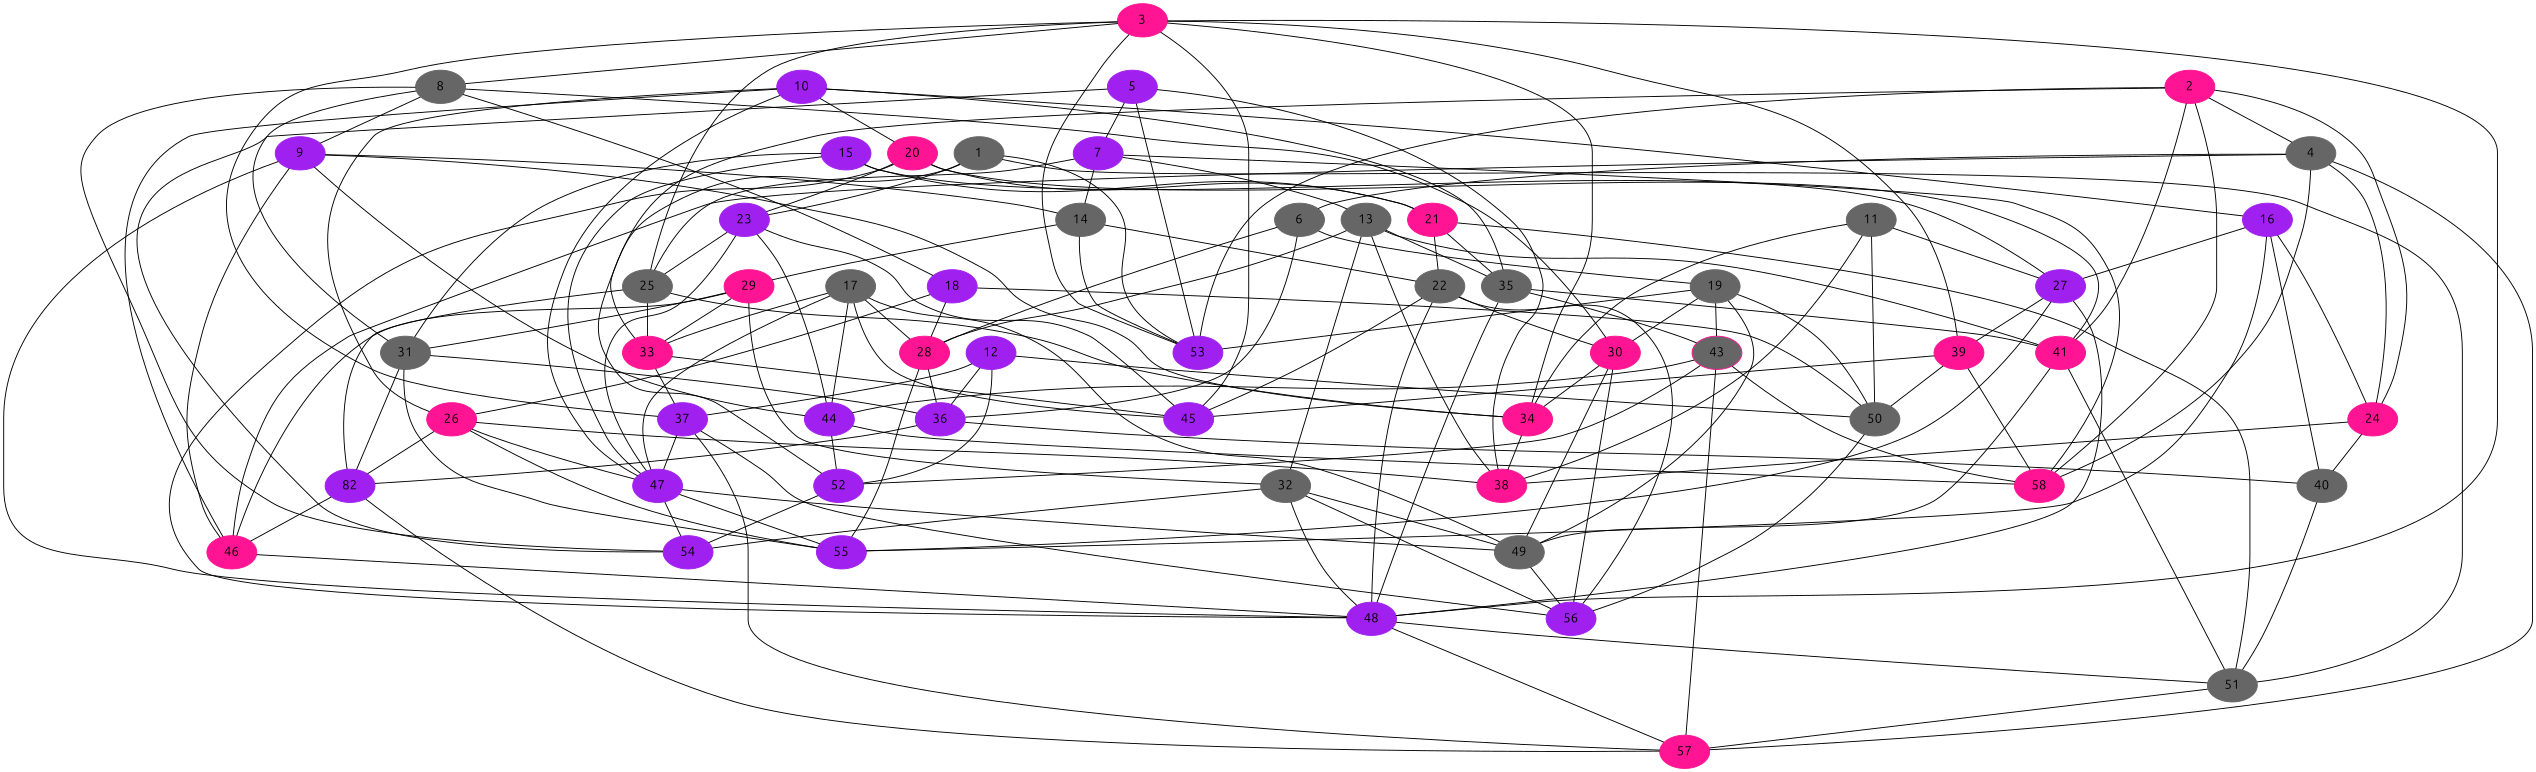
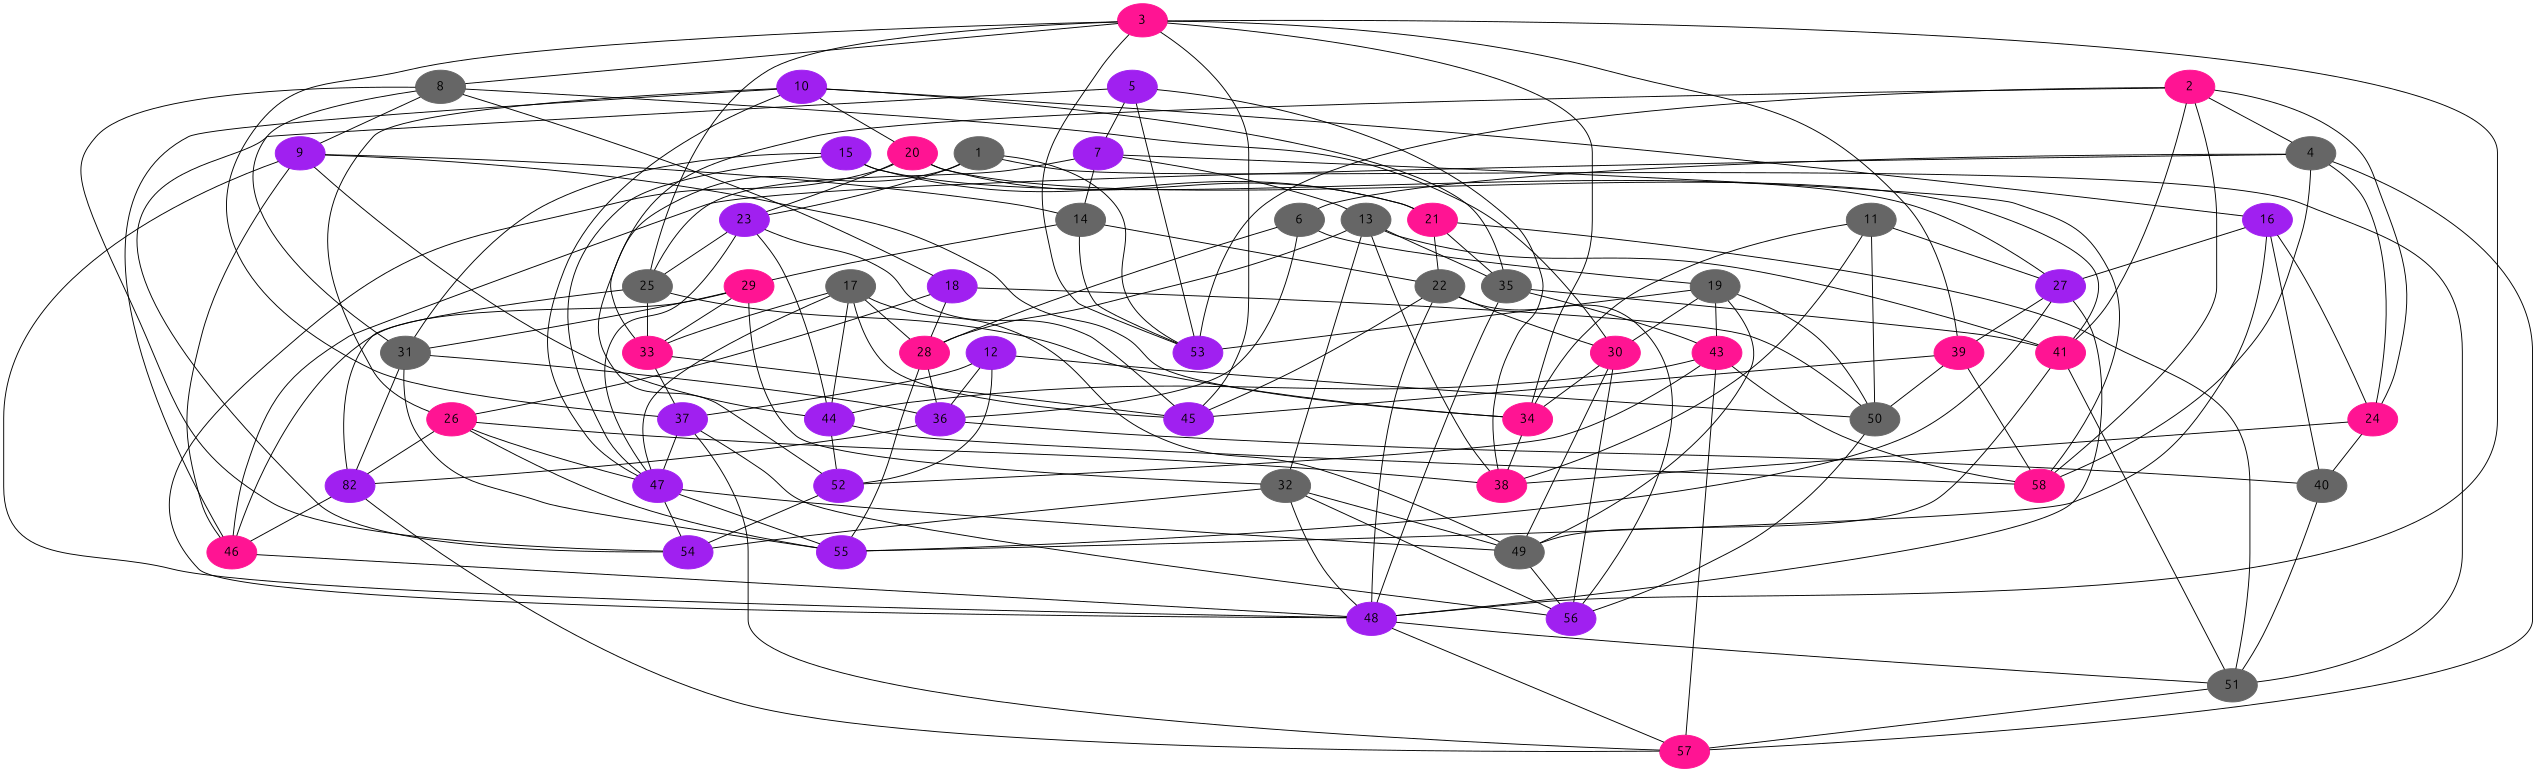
node "43": fillcolor gray40 -> deeppink
